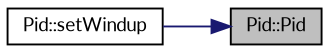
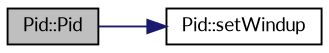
edge "Pid::setWindup" -> "Pid::Pid": reversed
